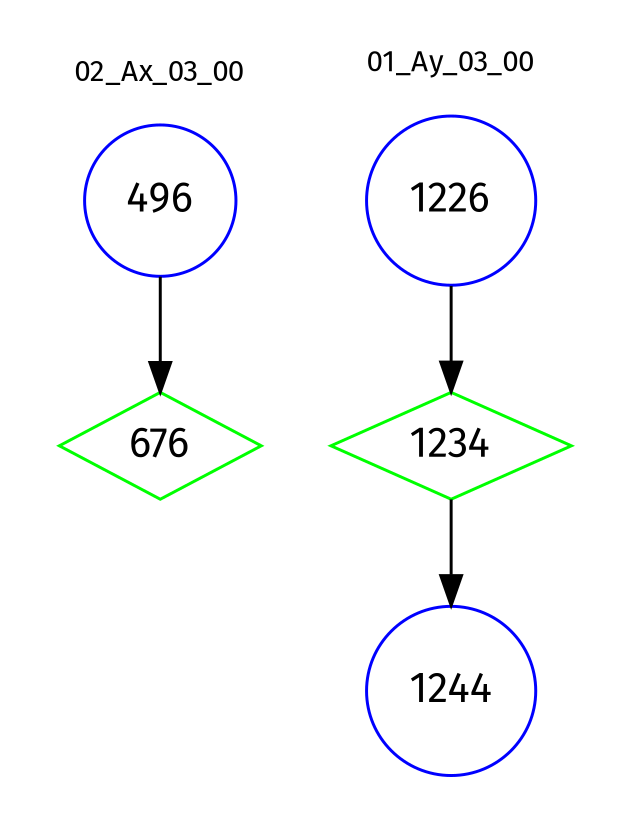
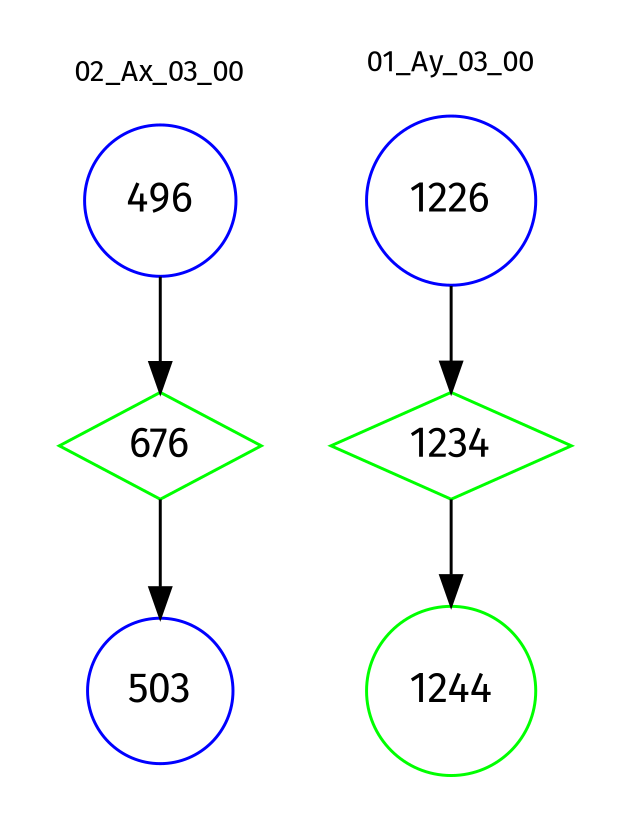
node "503": added
node "1244": color blue -> green
